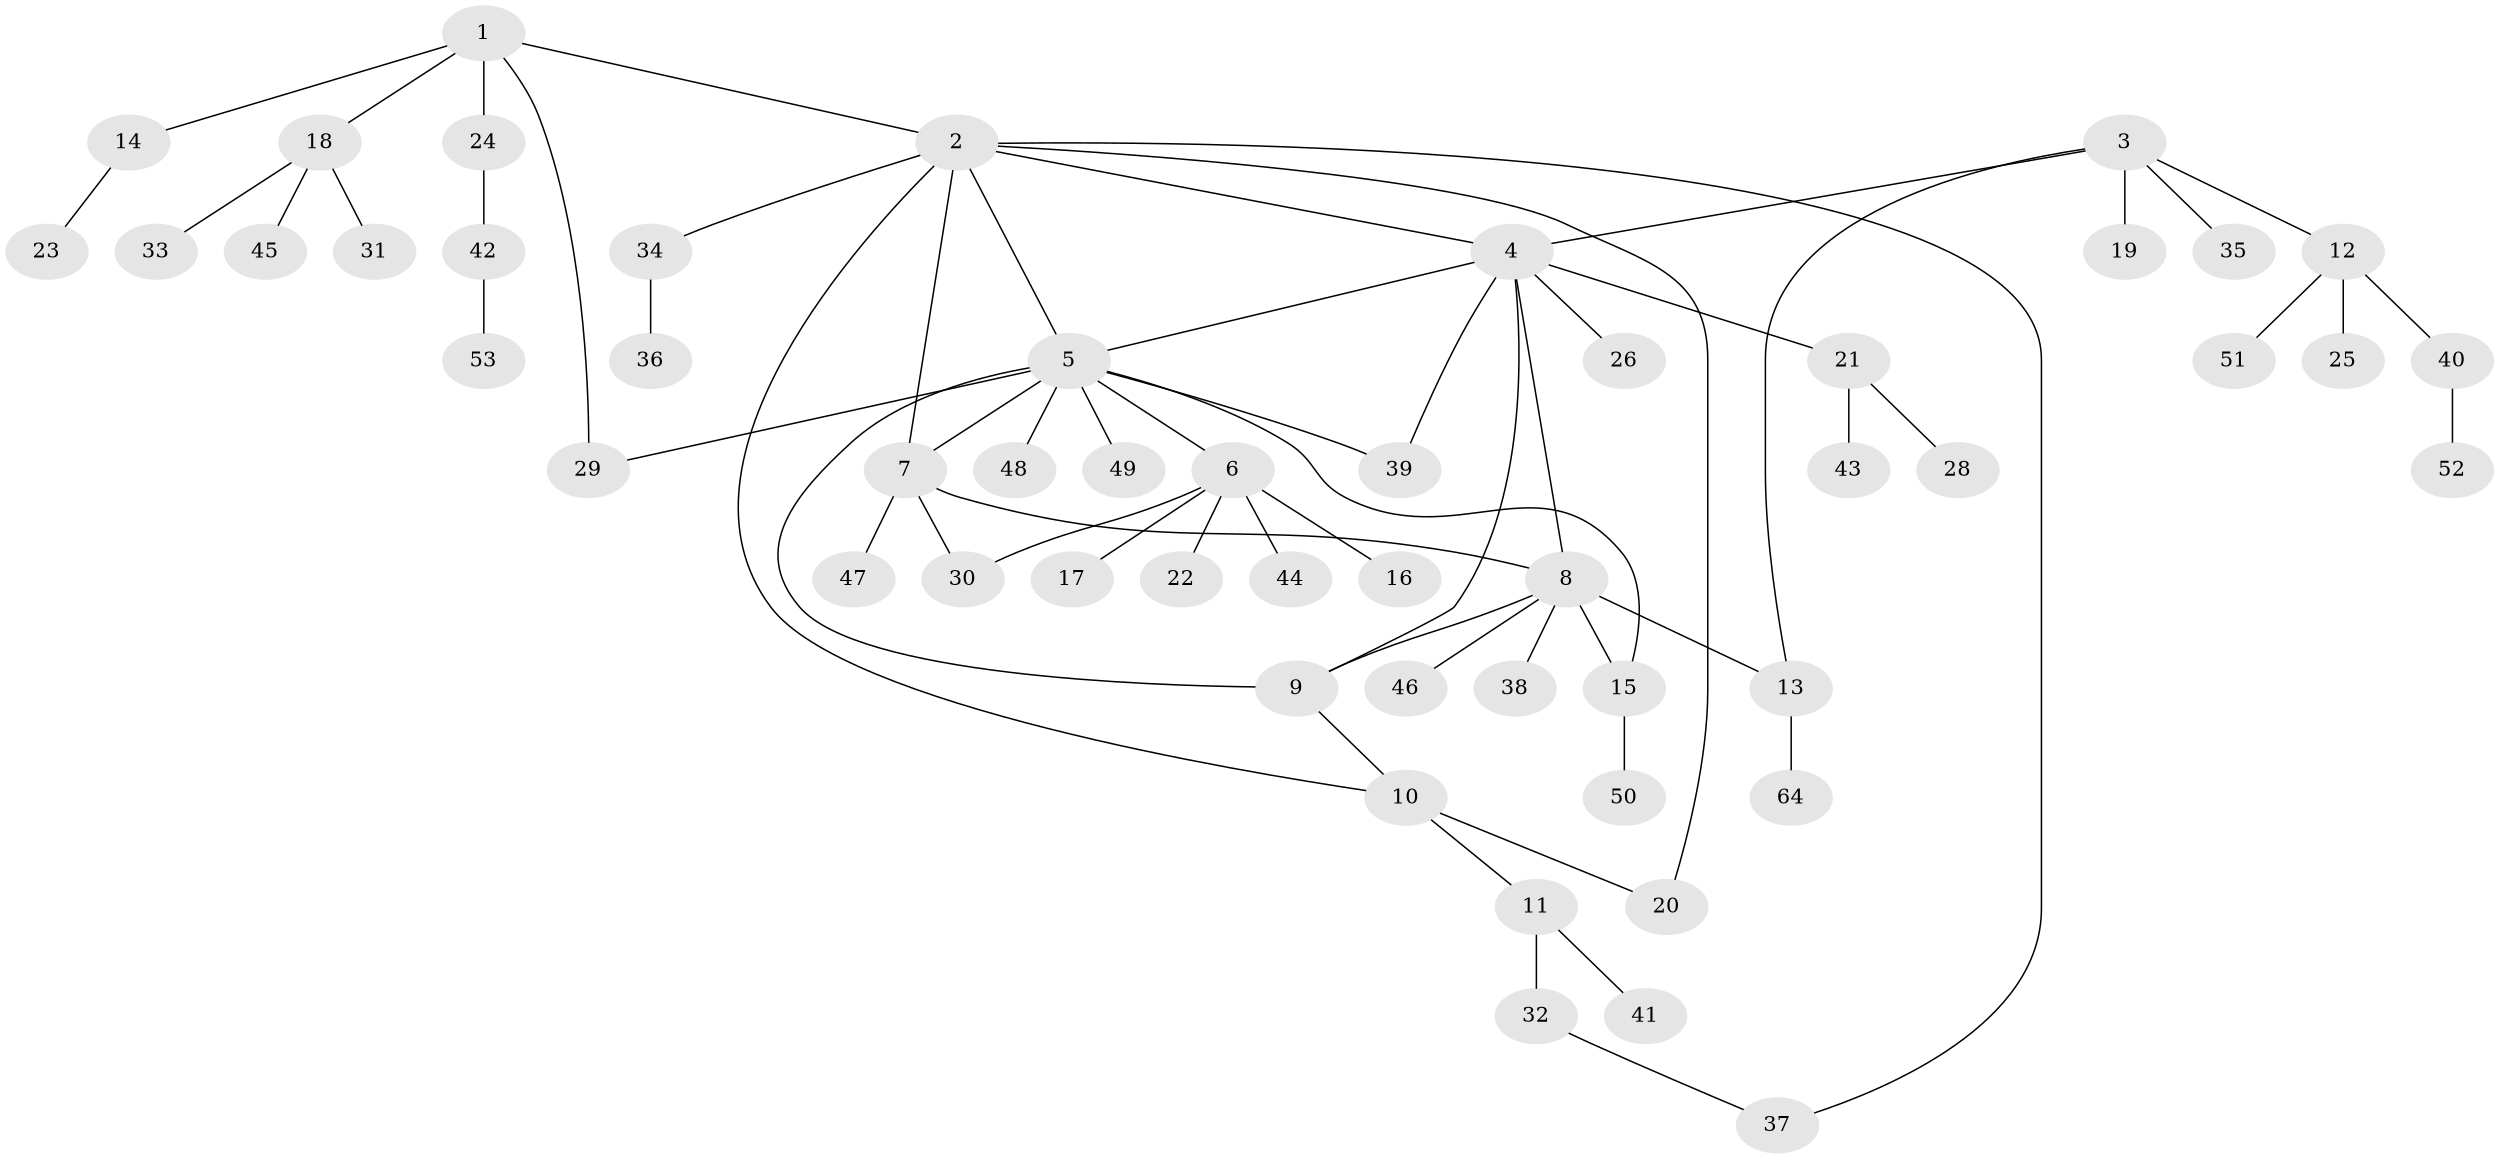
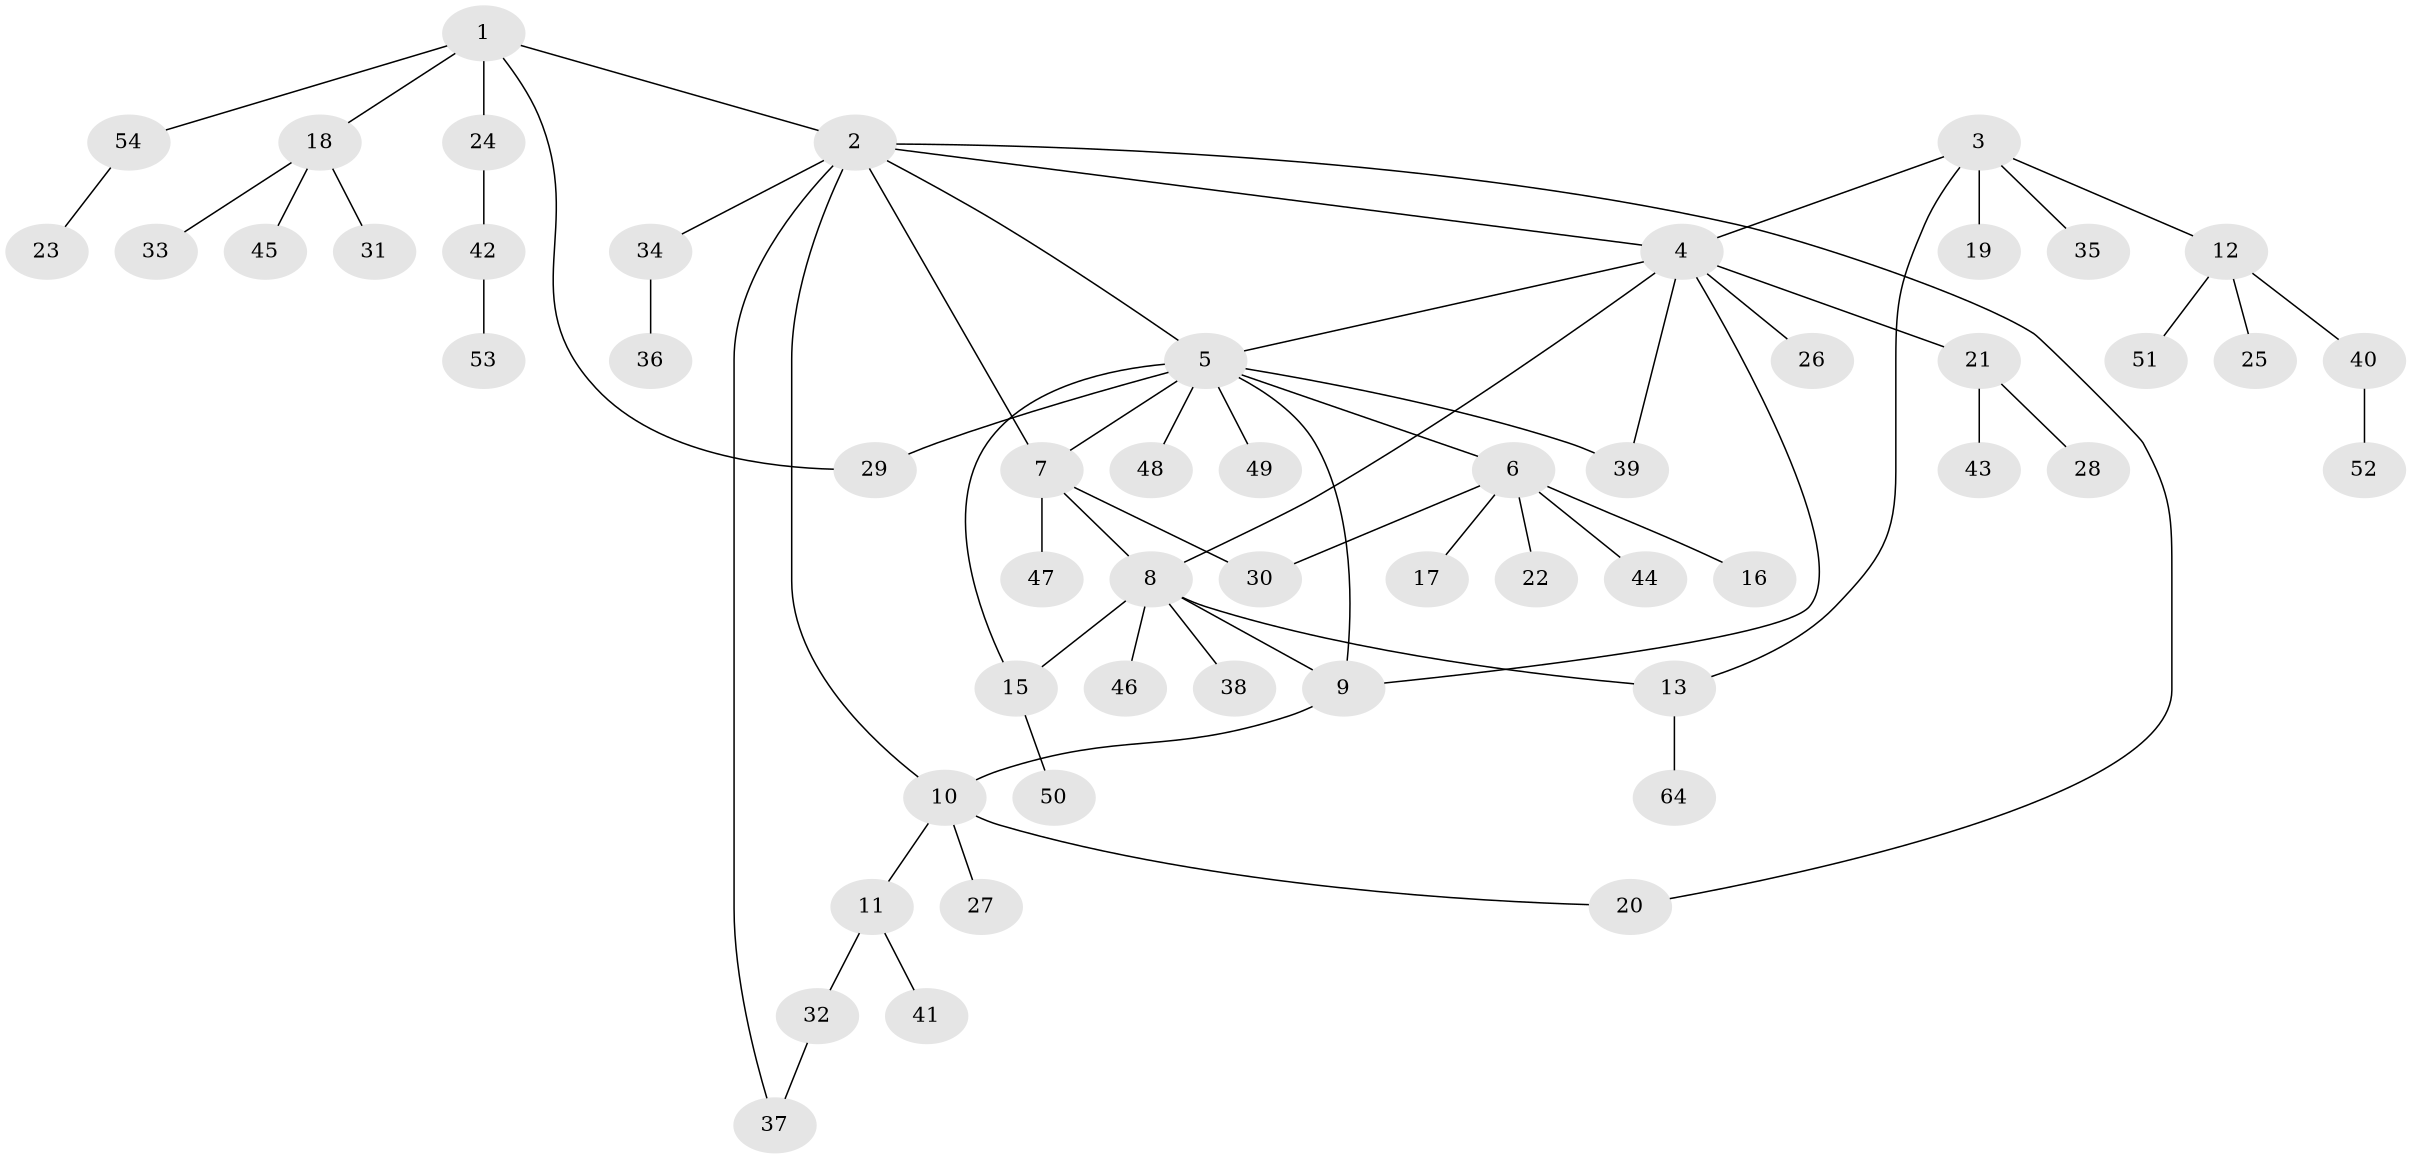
node "14": label "14" -> "54"
node "27": added
